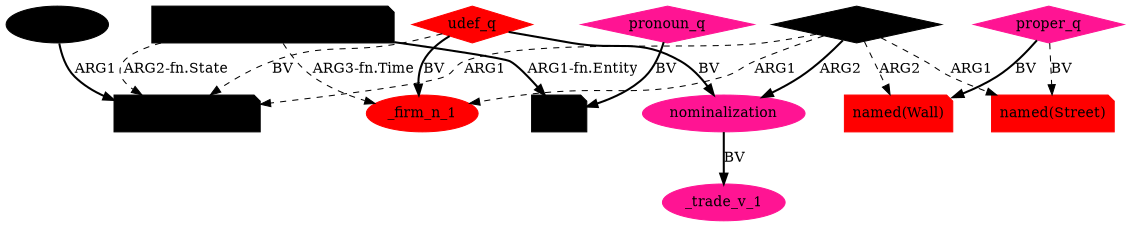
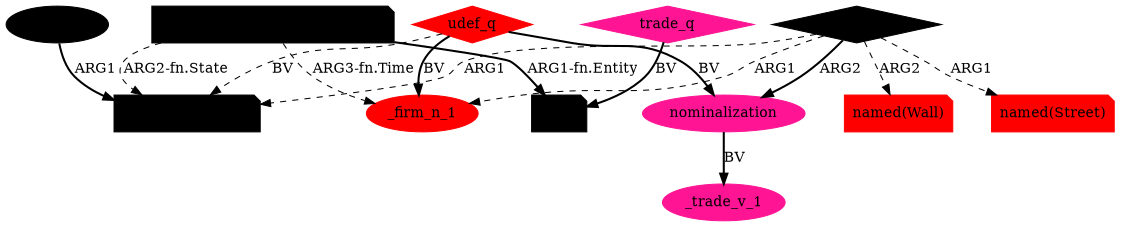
node "pronoun_q": label "pronoun_q" -> "trade_q"
node "proper_q": removed
